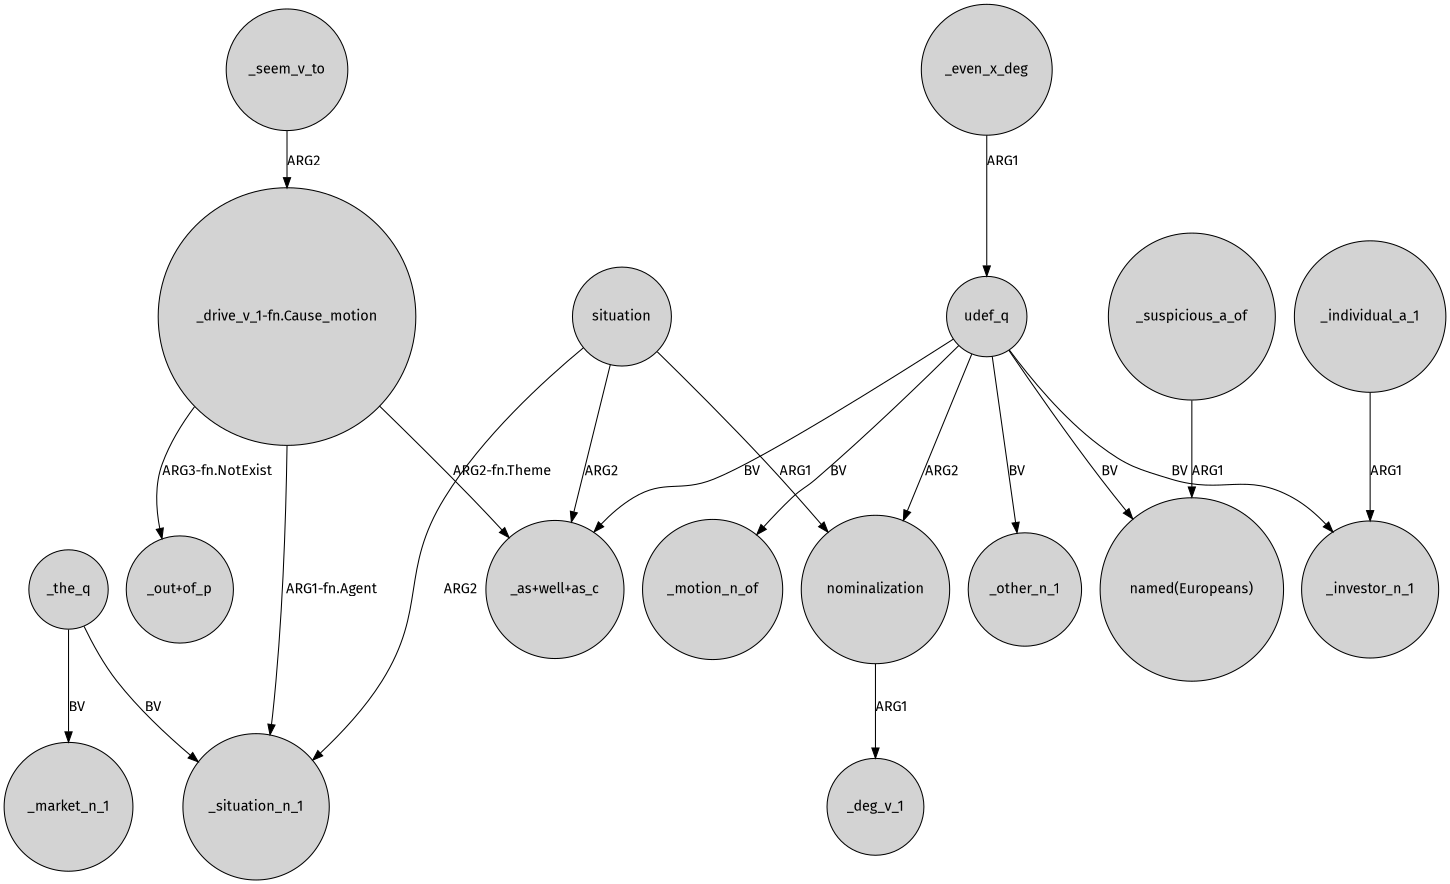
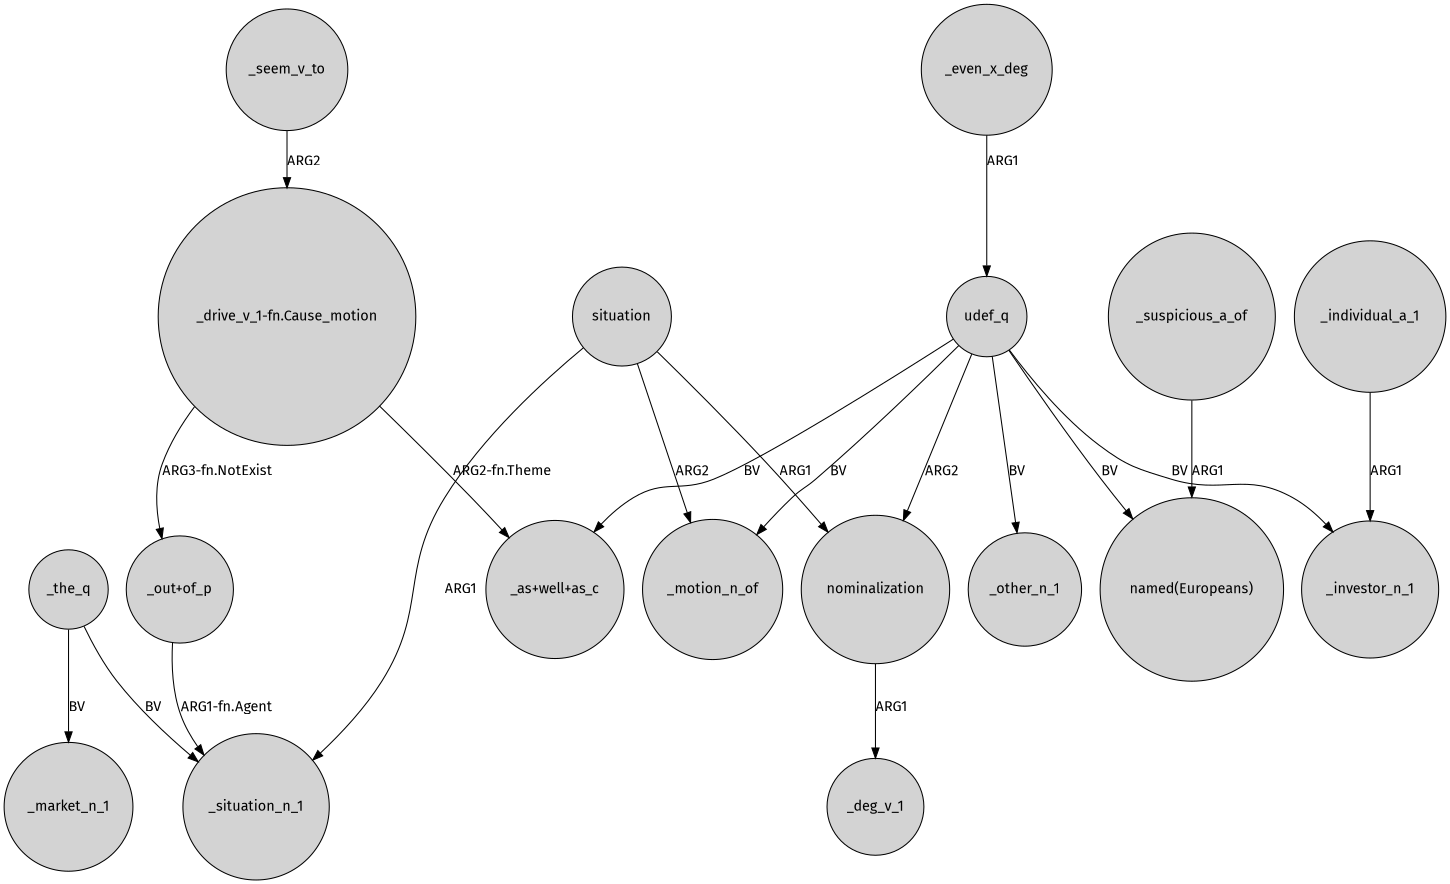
edge "situation" -> "_as+well+as_c": now "situation" -> "_motion_n_of"
edge "_drive_v_1-fn.Cause_motion" -> "_situation_n_1": now "_out+of_p" -> "_situation_n_1"
edge "situation" -> "_situation_n_1": label "ARG2" -> "ARG1"
